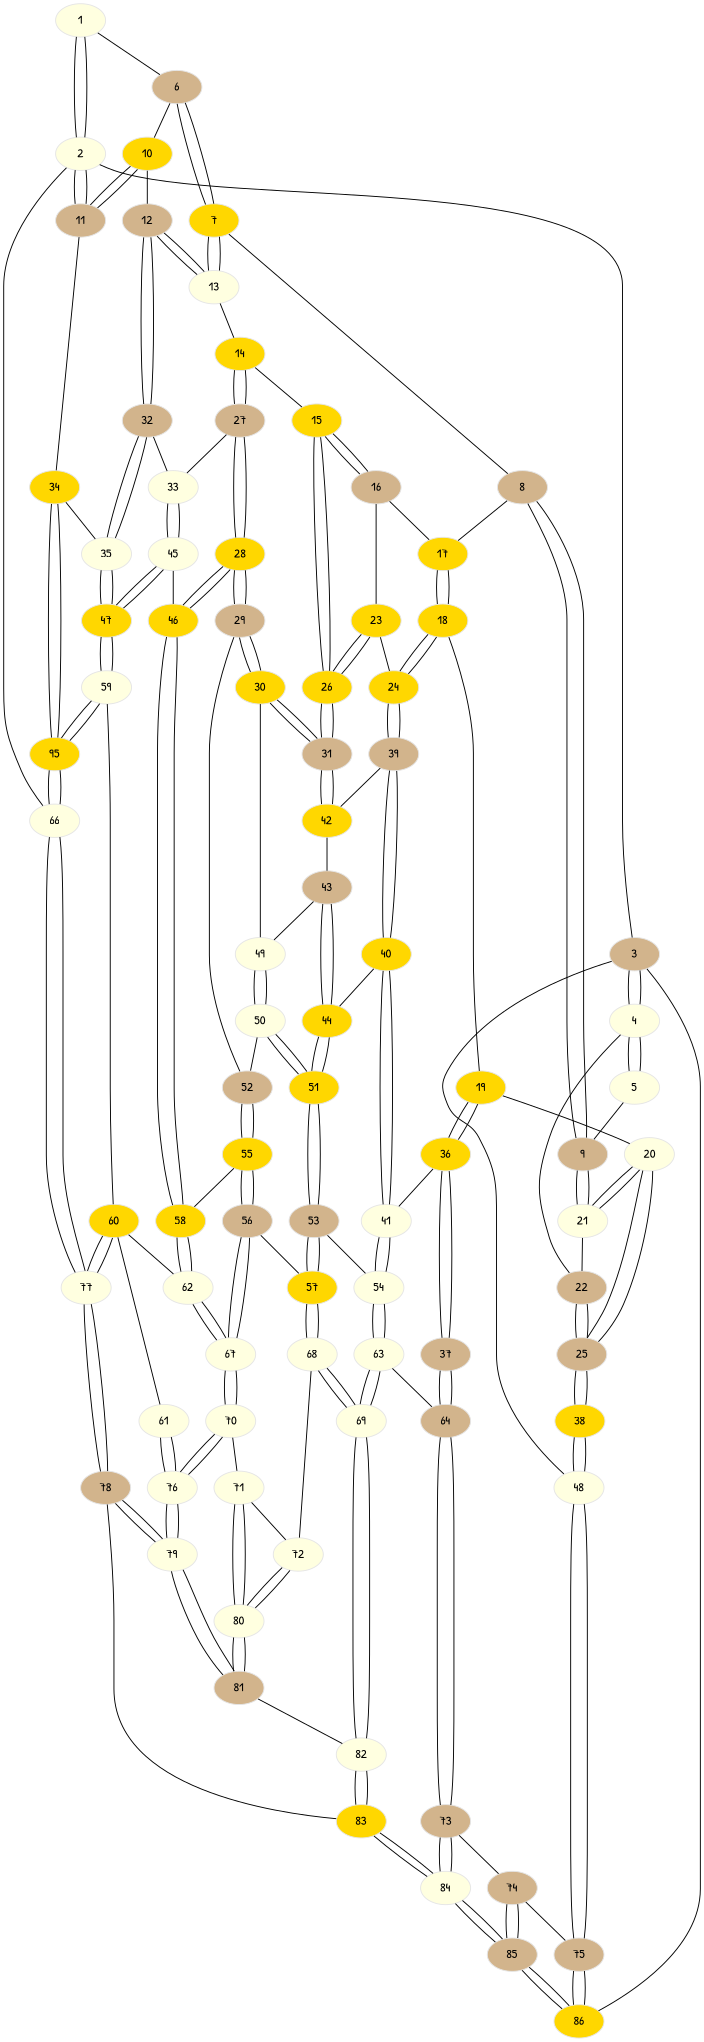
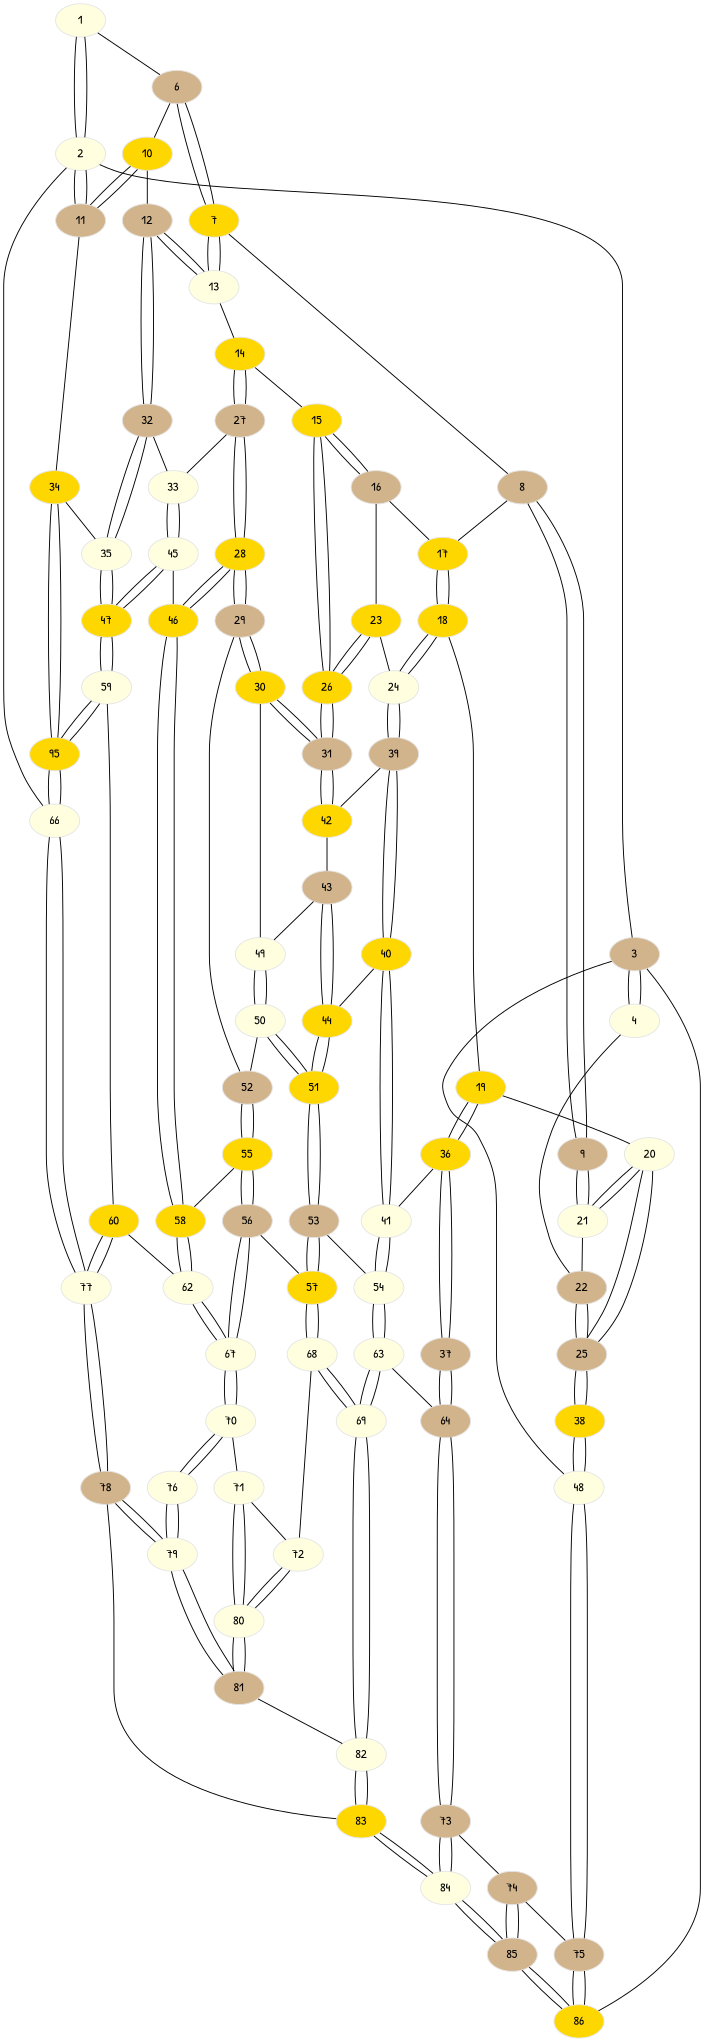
node "24": fillcolor gold -> lightyellow
node "5": removed
node "61": removed
